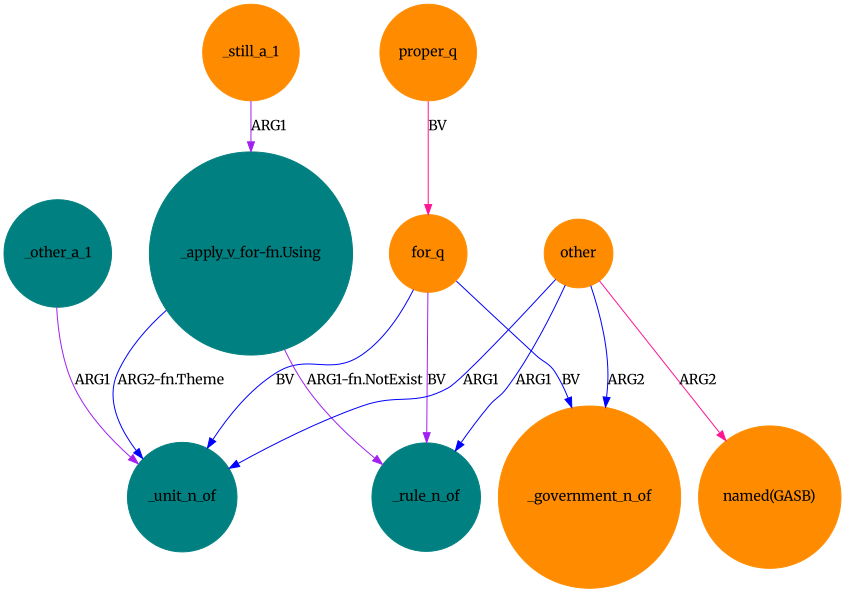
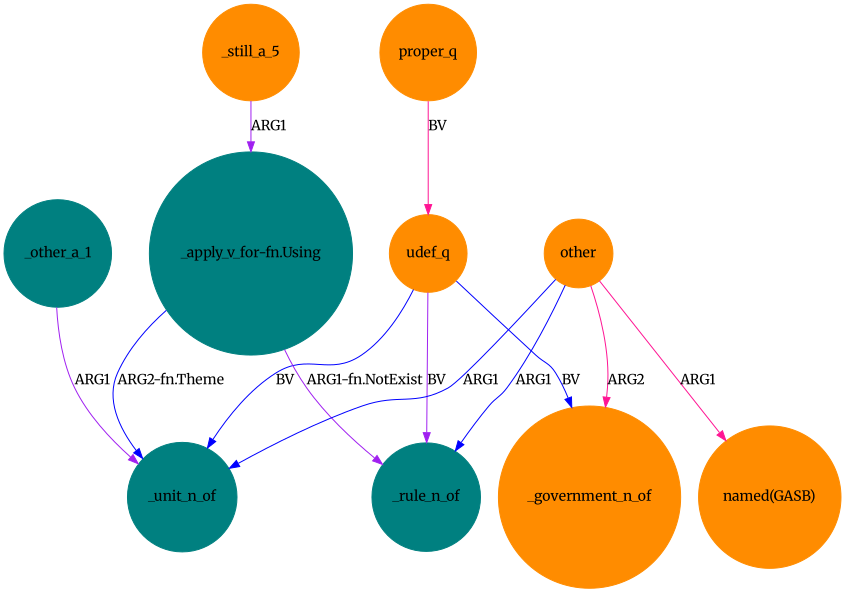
node "_still_a_1": label "_still_a_1" -> "_still_a_5"
node "for_q": label "for_q" -> "udef_q"
edge "other" -> "_government_n_of": color blue -> deeppink
edge "other" -> "named(GASB)": label "ARG2" -> "ARG1"
